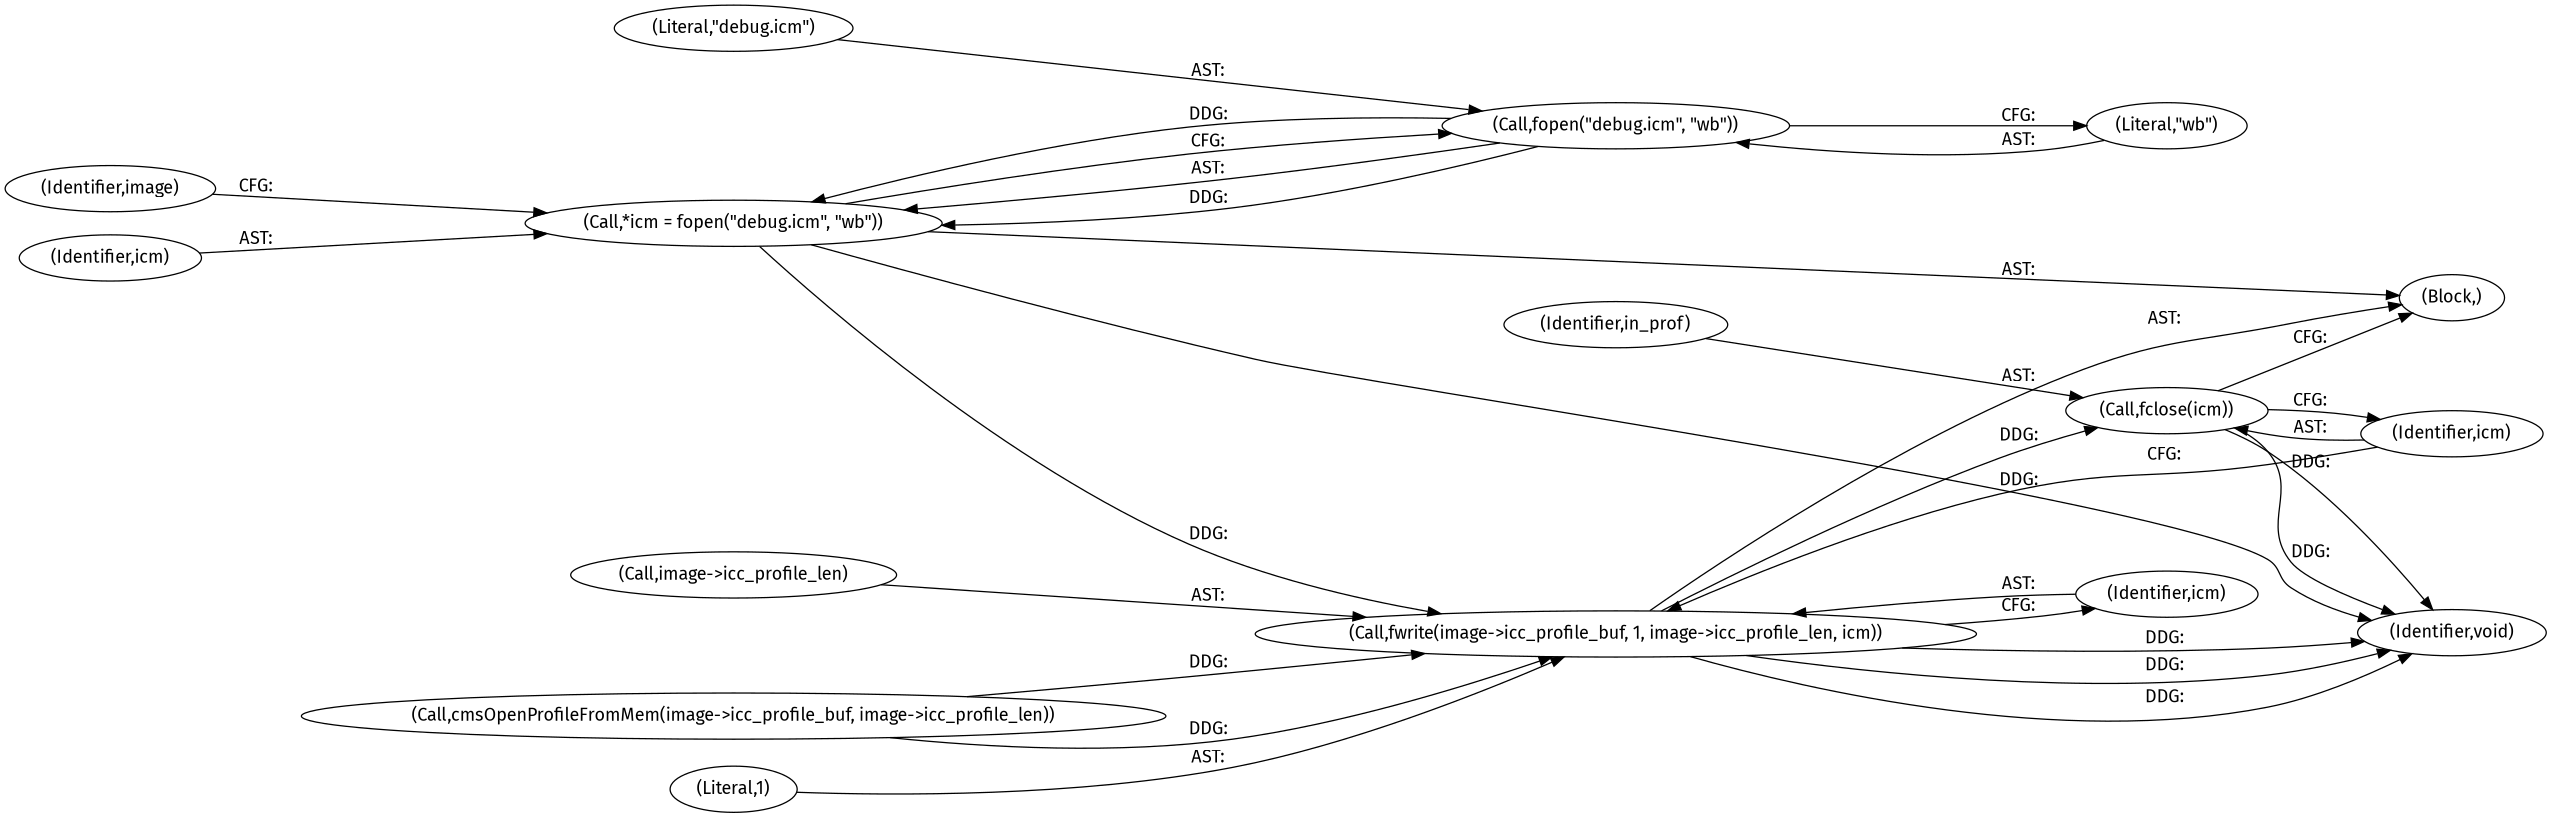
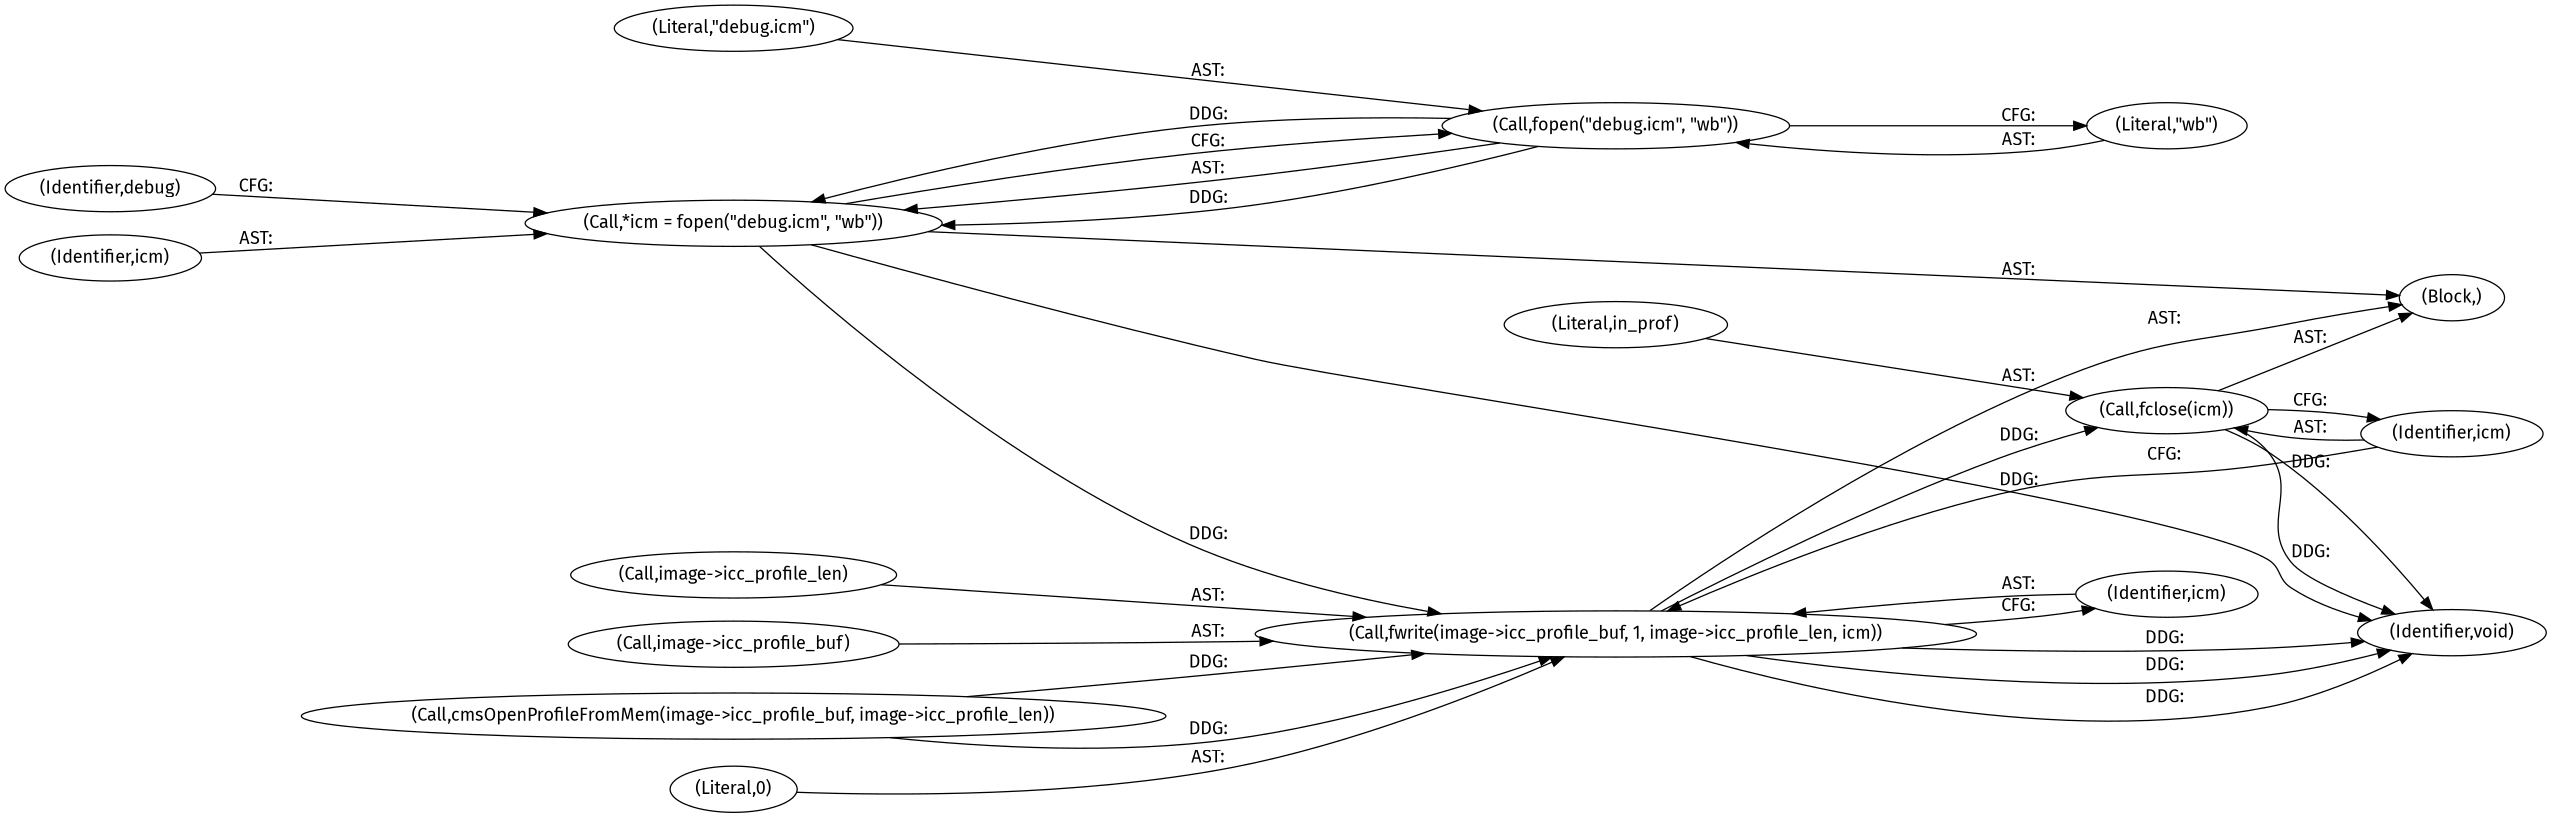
node "(Identifier,image)": label "(Identifier,image)" -> "(Identifier,debug)"
node "(Identifier,in_prof)": label "(Identifier,in_prof)" -> "(Literal,in_prof)"
edge "(Call,fclose(icm))" -> "(Block,)": label "CFG: " -> "AST: "
node "(Call,image->icc_profile_buf)": added
node "(Literal,1)": label "(Literal,1)" -> "(Literal,0)"
